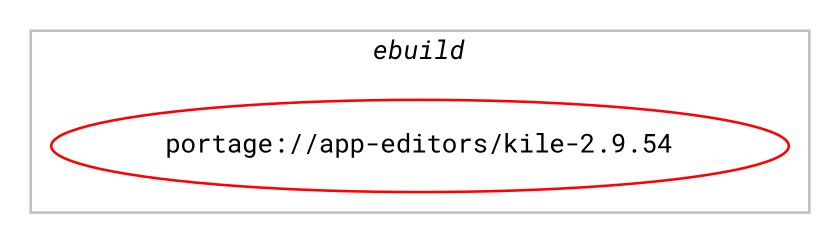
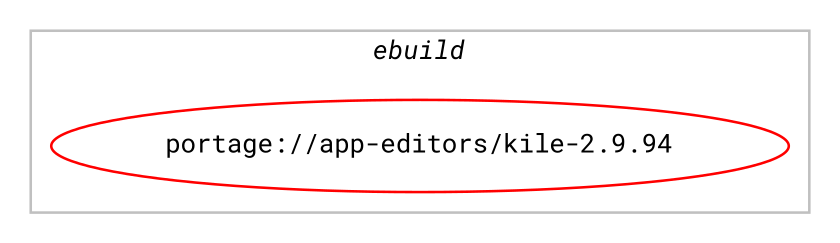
node "portage://app-editors/kile-2.9.54": label "portage://app-editors/kile-2.9.54" -> "portage://app-editors/kile-2.9.94"
